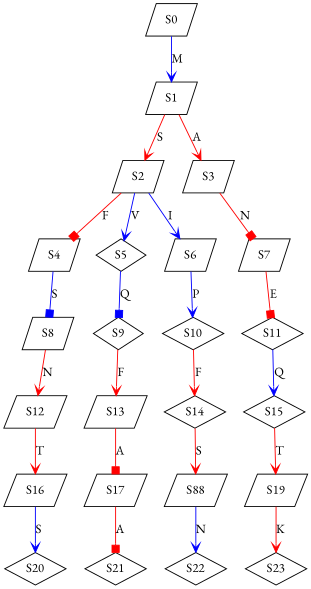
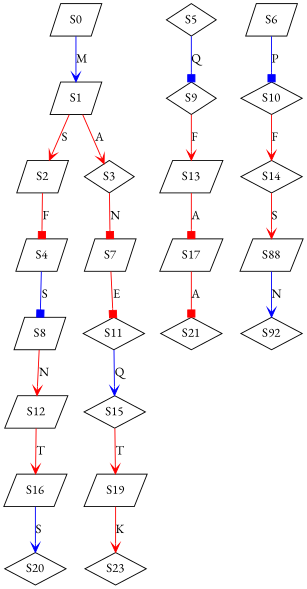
node "S3": shape parallelogram -> diamond
edge "S2" -> "S5": removed, label "V"
edge "S2" -> "S6": removed, label "I"
edge "S6" -> "S10": arrowhead vee -> box
node "S22": label "S22" -> "S92"
